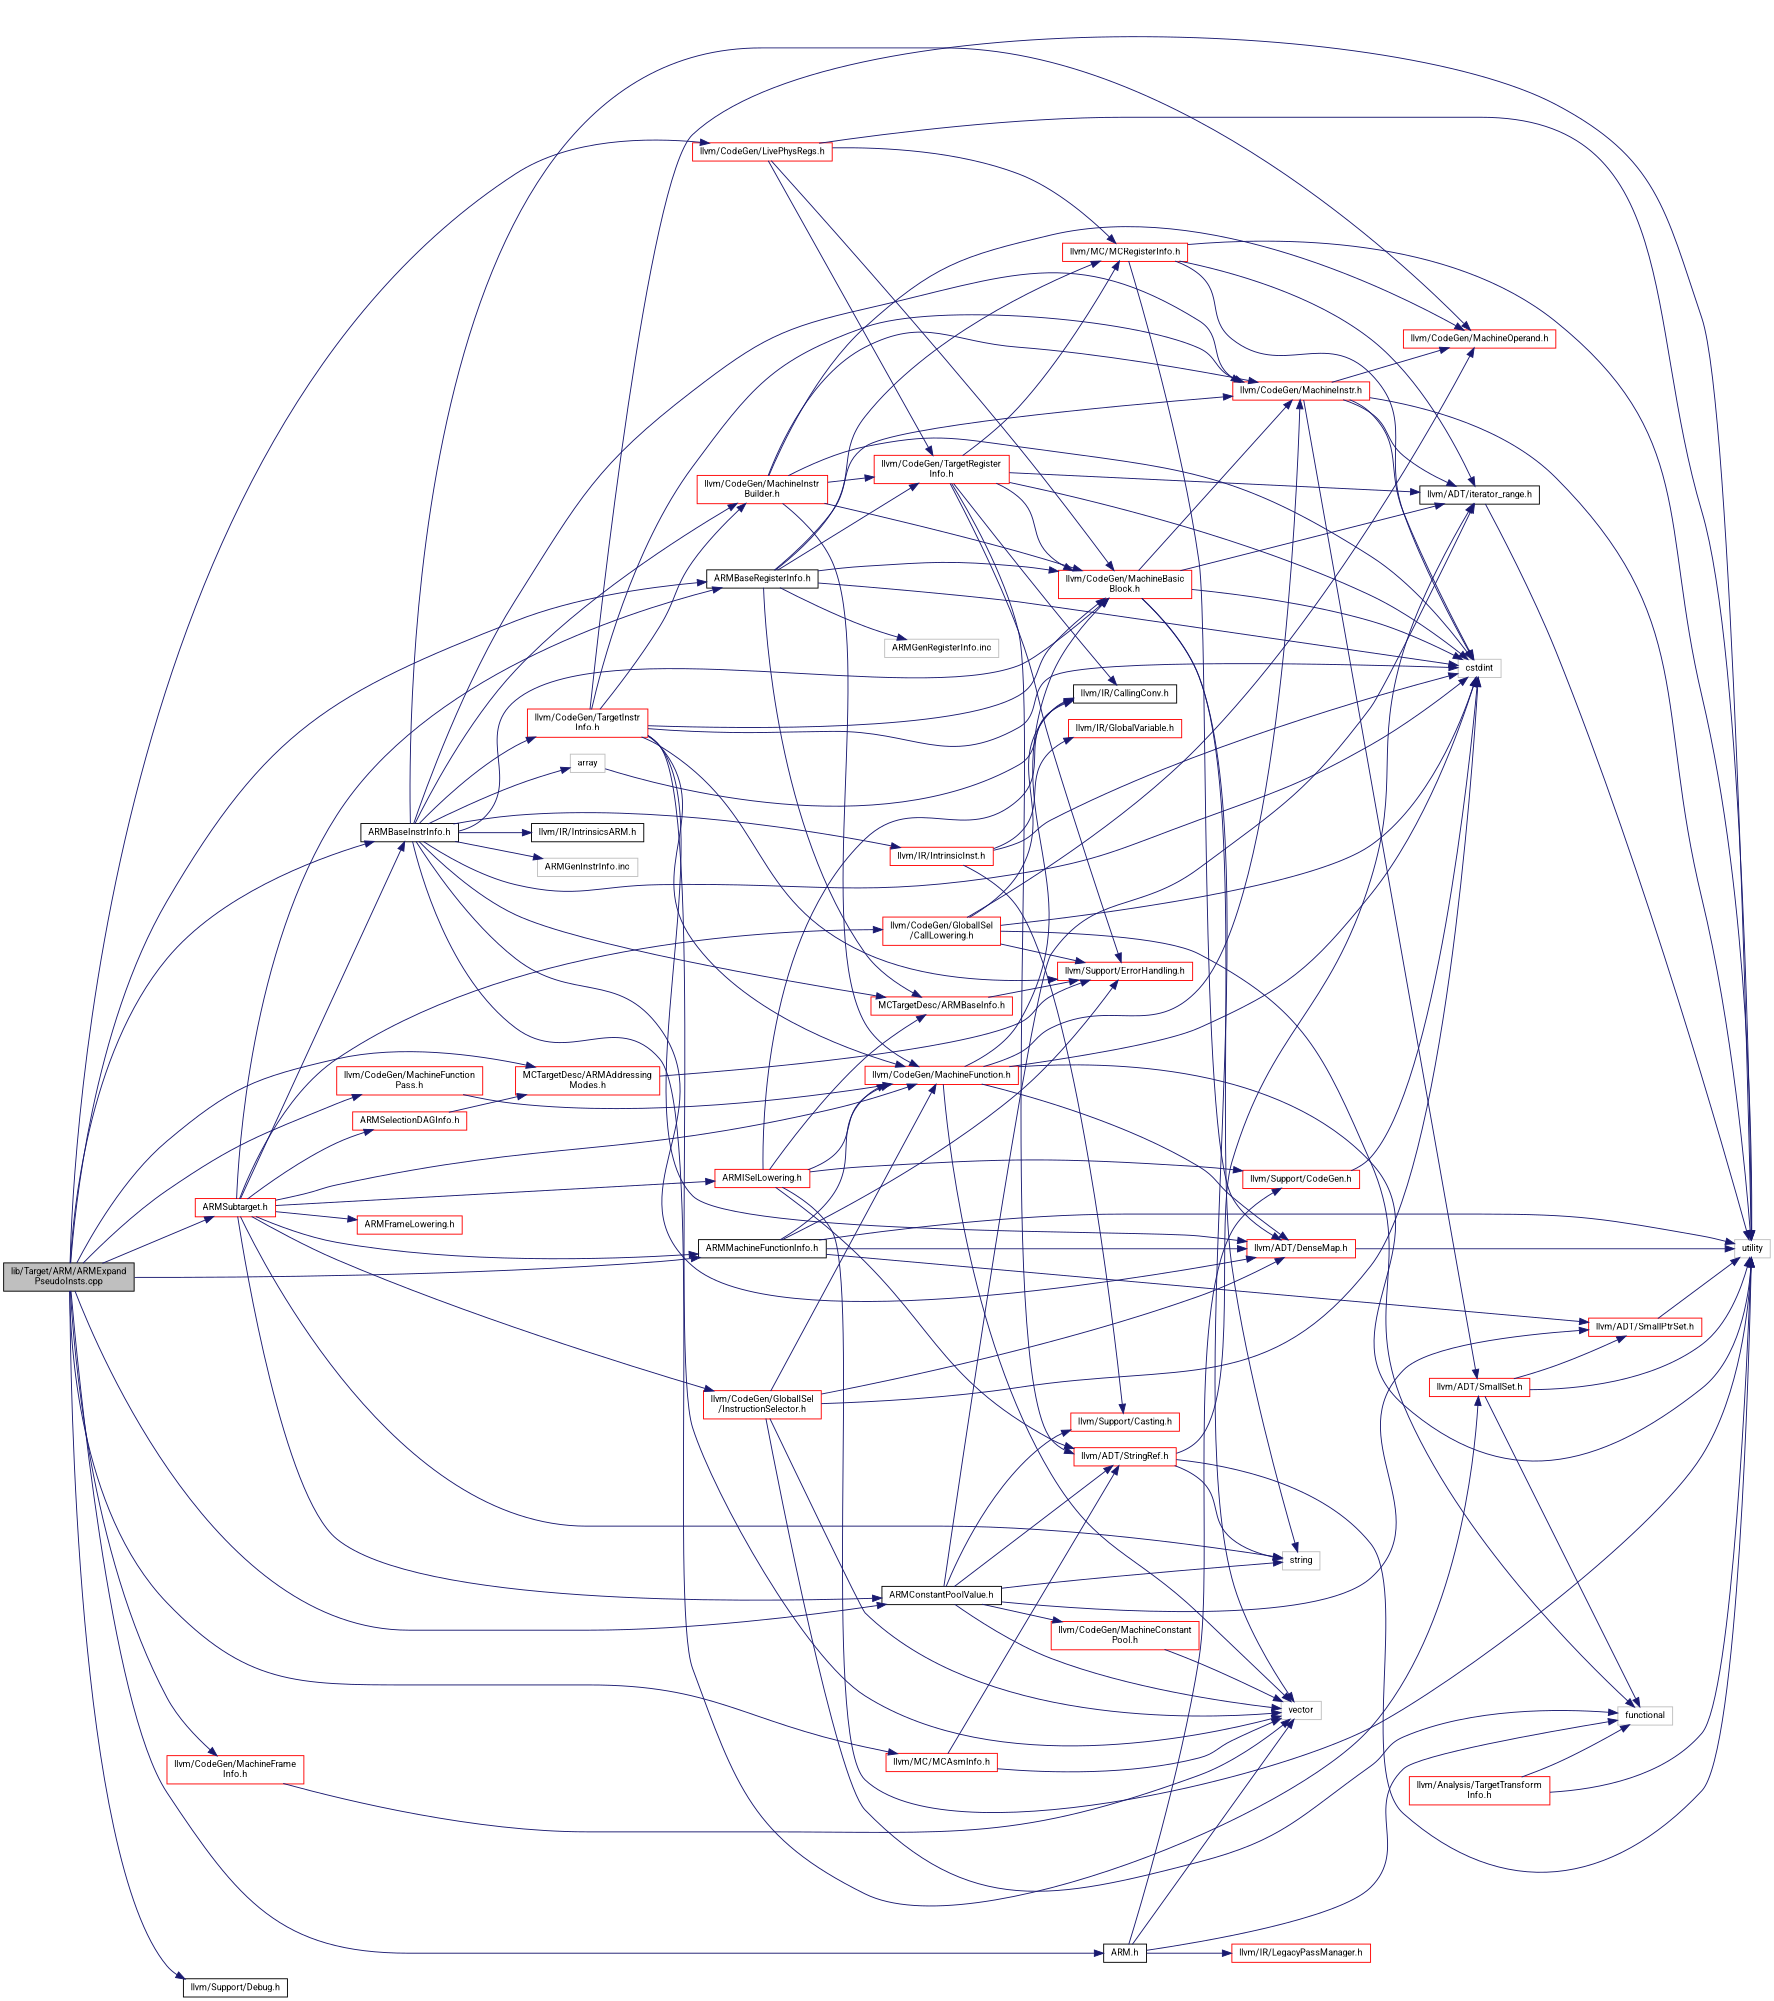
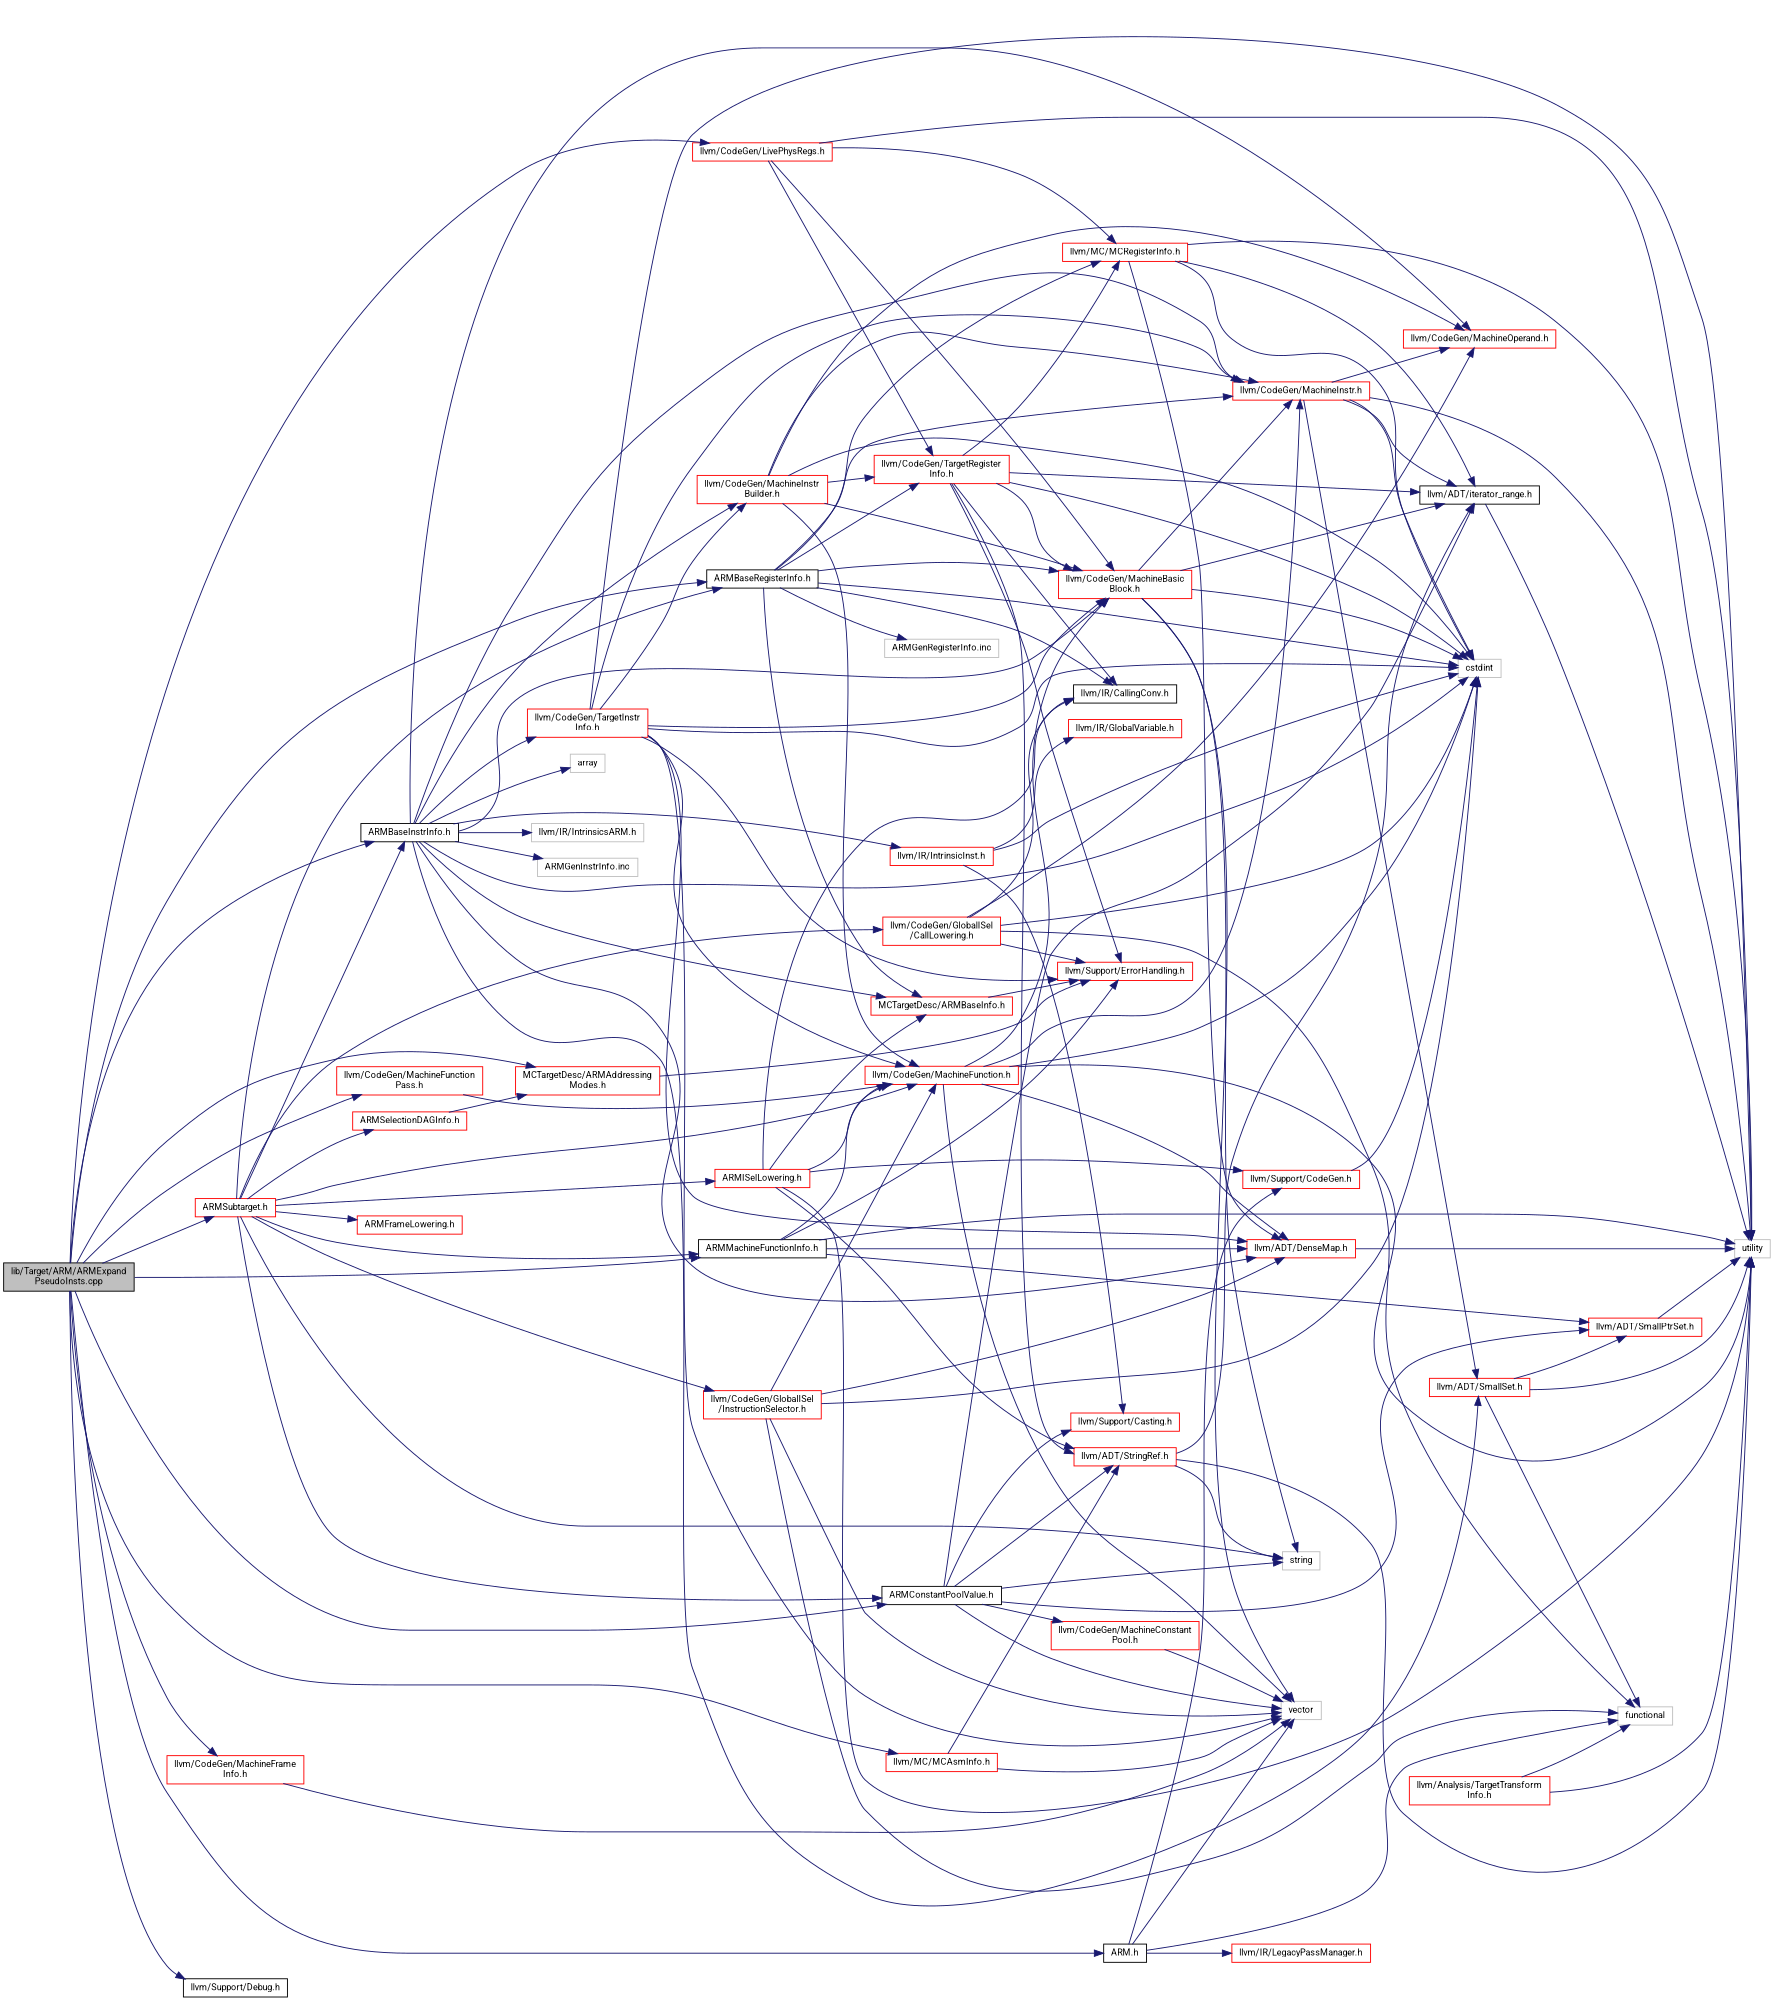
edge "array" -> "llvm/IR/CallingConv.h": now "ARMBaseRegisterInfo.h" -> "llvm/IR/CallingConv.h"
node "llvm/IR/IntrinsicsARM.h": color black -> grey75
